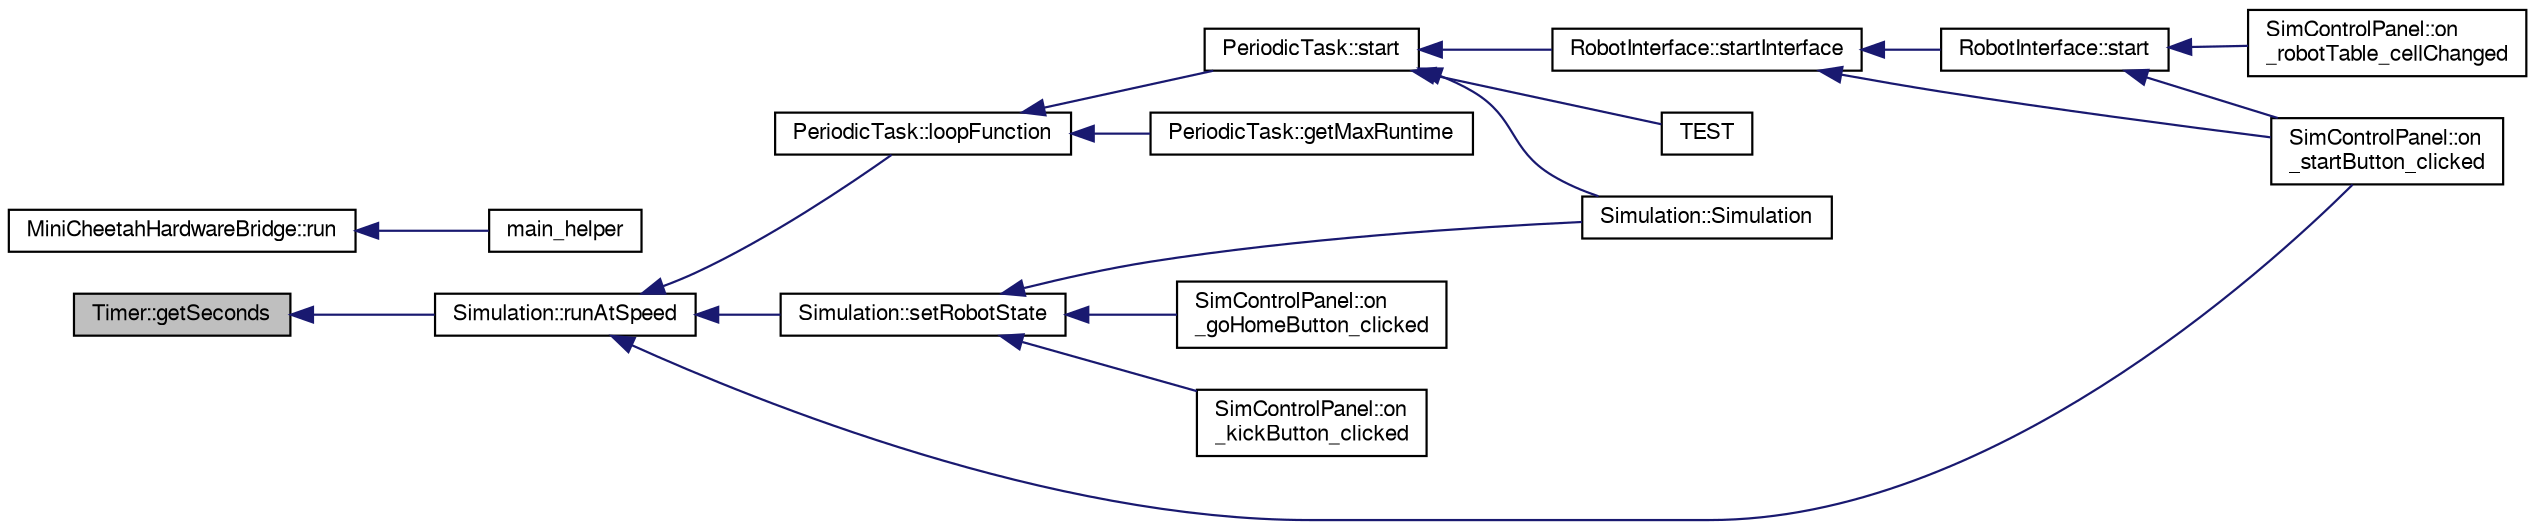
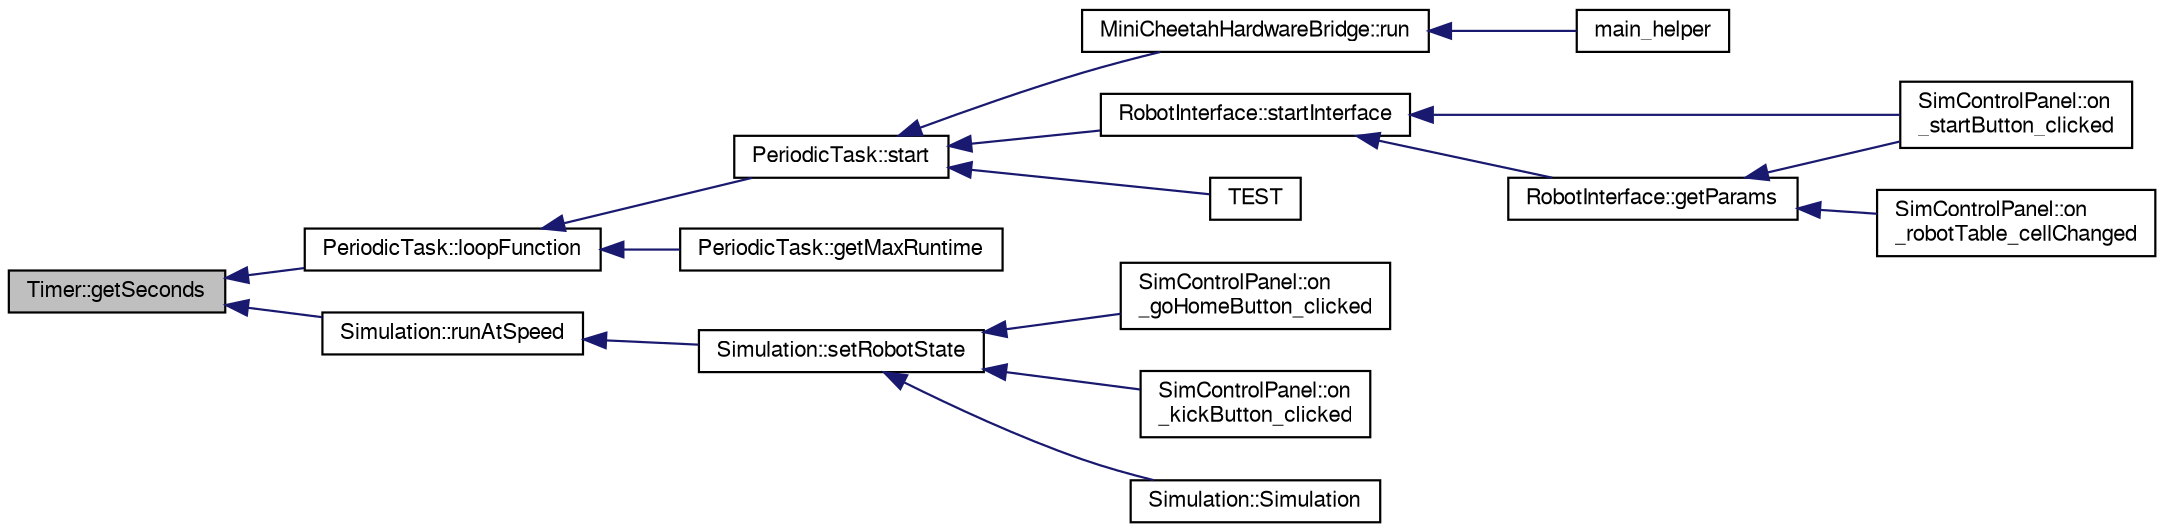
node "RobotInterface::start": label "RobotInterface::start" -> "RobotInterface::getParams"
edge "Simulation::Simulation" -> "PeriodicTask::start": now "MiniCheetahHardwareBridge::run" -> "PeriodicTask::start"
edge "PeriodicTask::loopFunction" -> "Simulation::runAtSpeed": now "PeriodicTask::loopFunction" -> "Timer::getSeconds"
edge "SimControlPanel::on _startButton_clicked" -> "Simulation::runAtSpeed": removed
